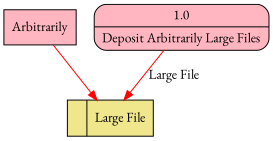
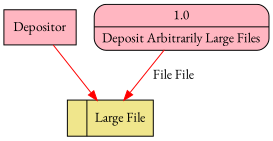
node "Arbitrarily": label "Arbitrarily" -> "Depositor"
edge "1.0" -> "Large File": label "Large File" -> "File File"
